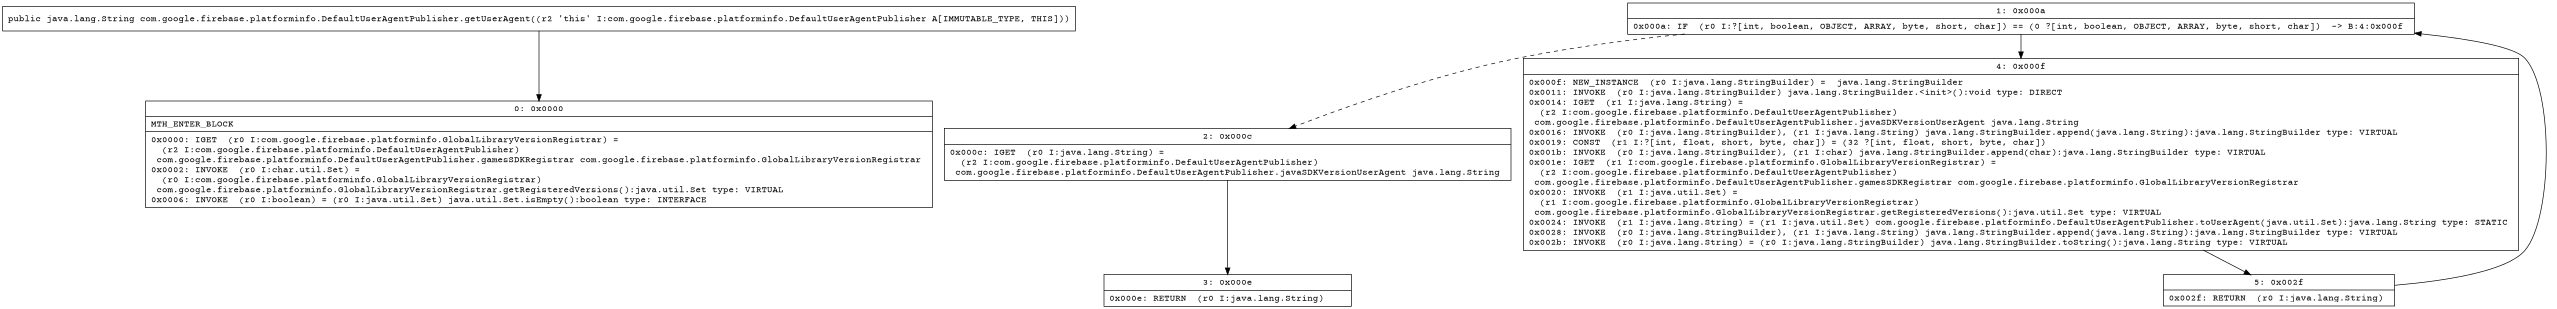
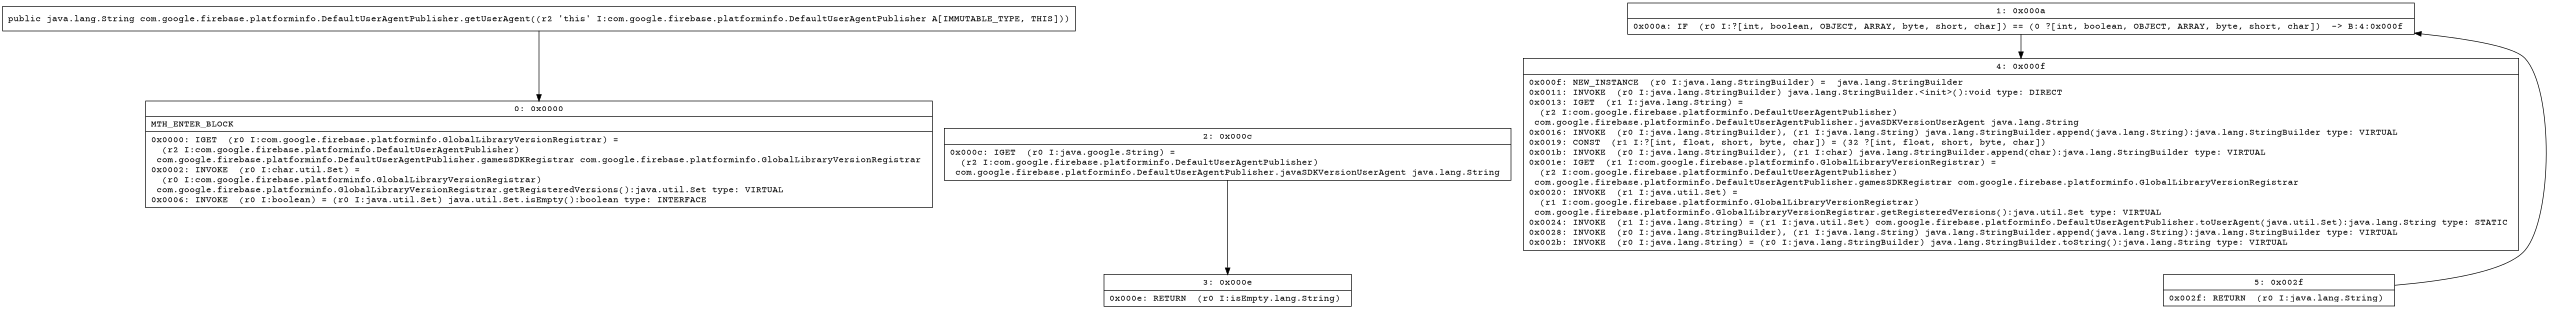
edge "1: 0x000a" -> "2: 0x000c": removed
node "4: 0x000f": text "0x0014: IGET  (r1 I:java.lang.String) =" -> "0x0013: IGET  (r1 I:java.lang.String) ="
node "2: 0x000c": text "0x000c: IGET  (r0 I:java.lang.String) =" -> "0x000c: IGET  (r0 I:java.google.String) ="
edge "4: 0x000f" -> "5: 0x002f": removed
node "3: 0x000e": text "0x000e: RETURN  (r0 I:java.lang.String)" -> "0x000e: RETURN  (r0 I:isEmpty.lang.String)"
